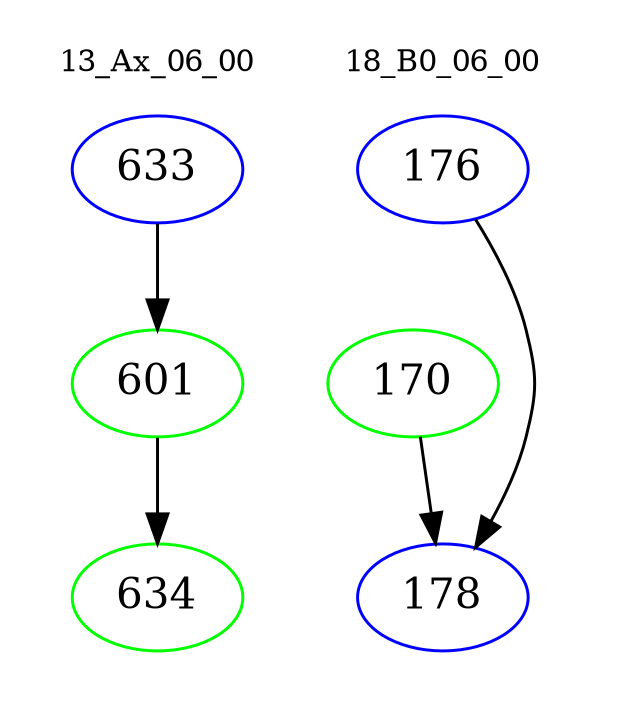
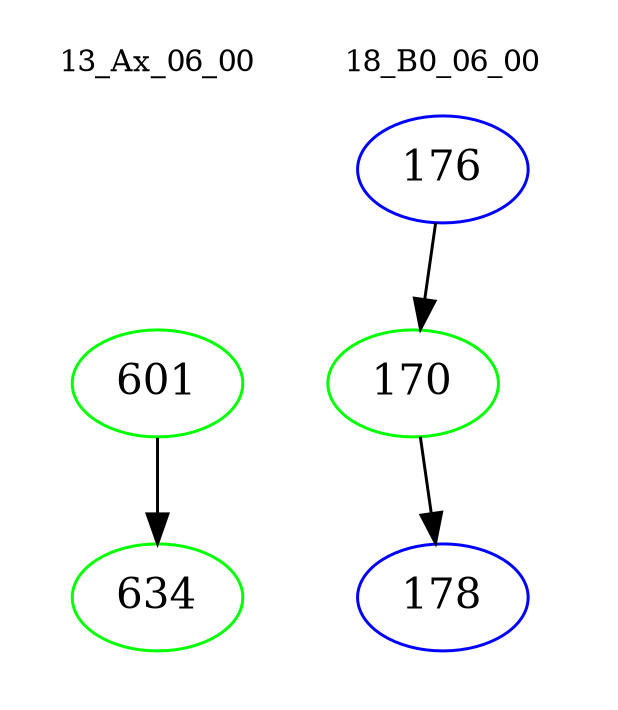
node "633": removed
edge "176" -> "178": now "176" -> "170"
